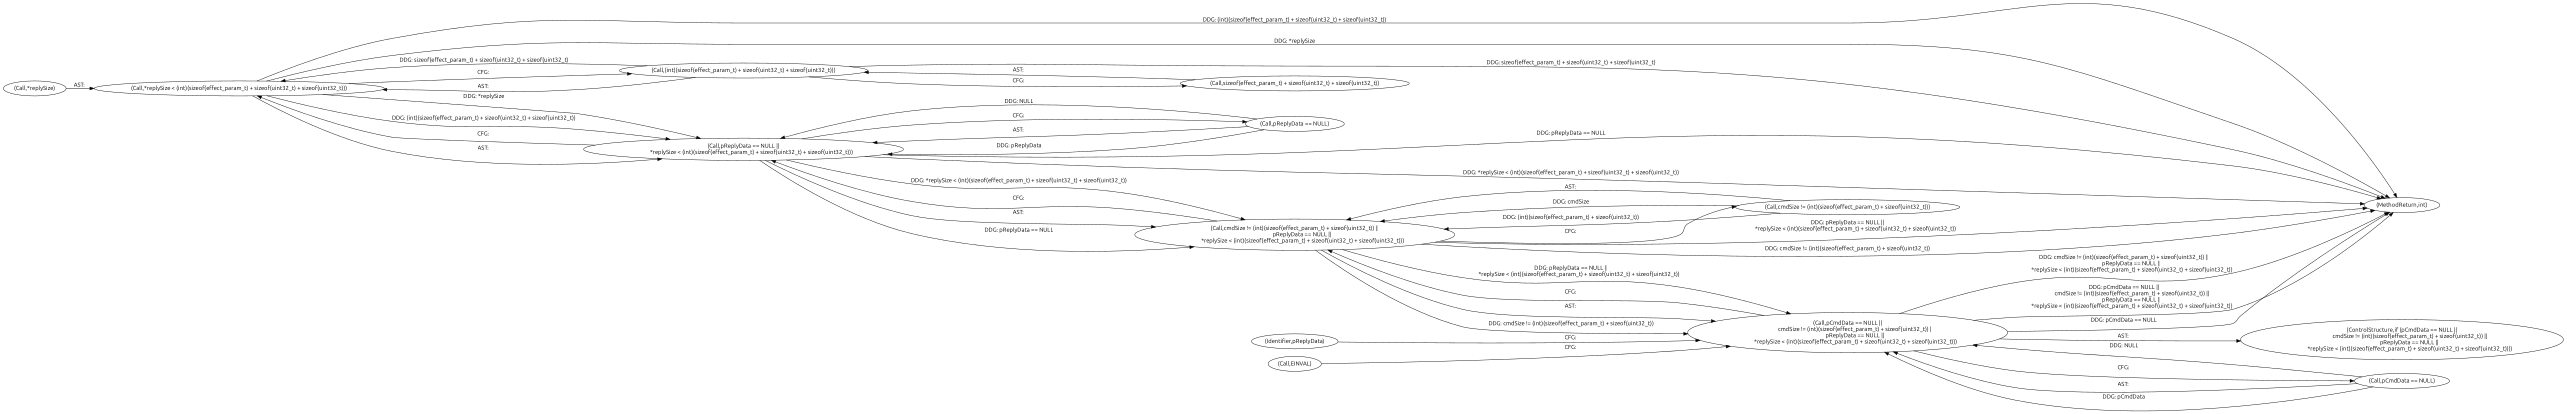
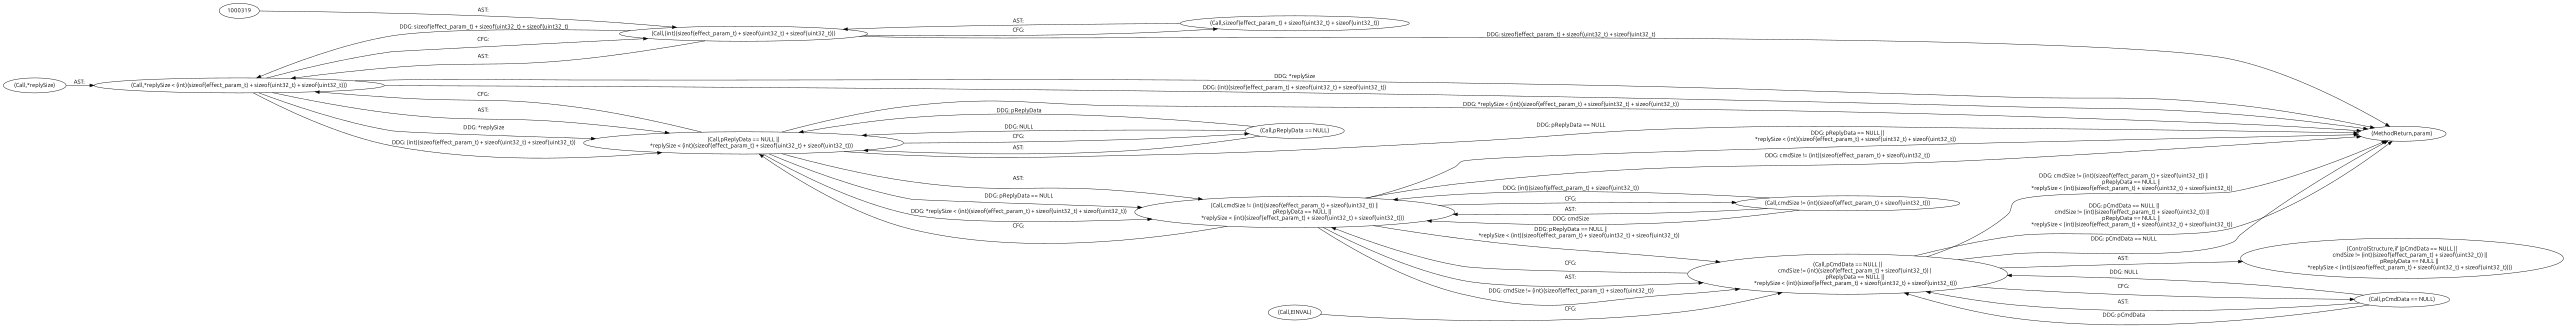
node "1000319": added
node "(MethodReturn,int)": label "(MethodReturn,int)" -> "(MethodReturn,param)"
node "(Identifier,pReplyData)": removed
